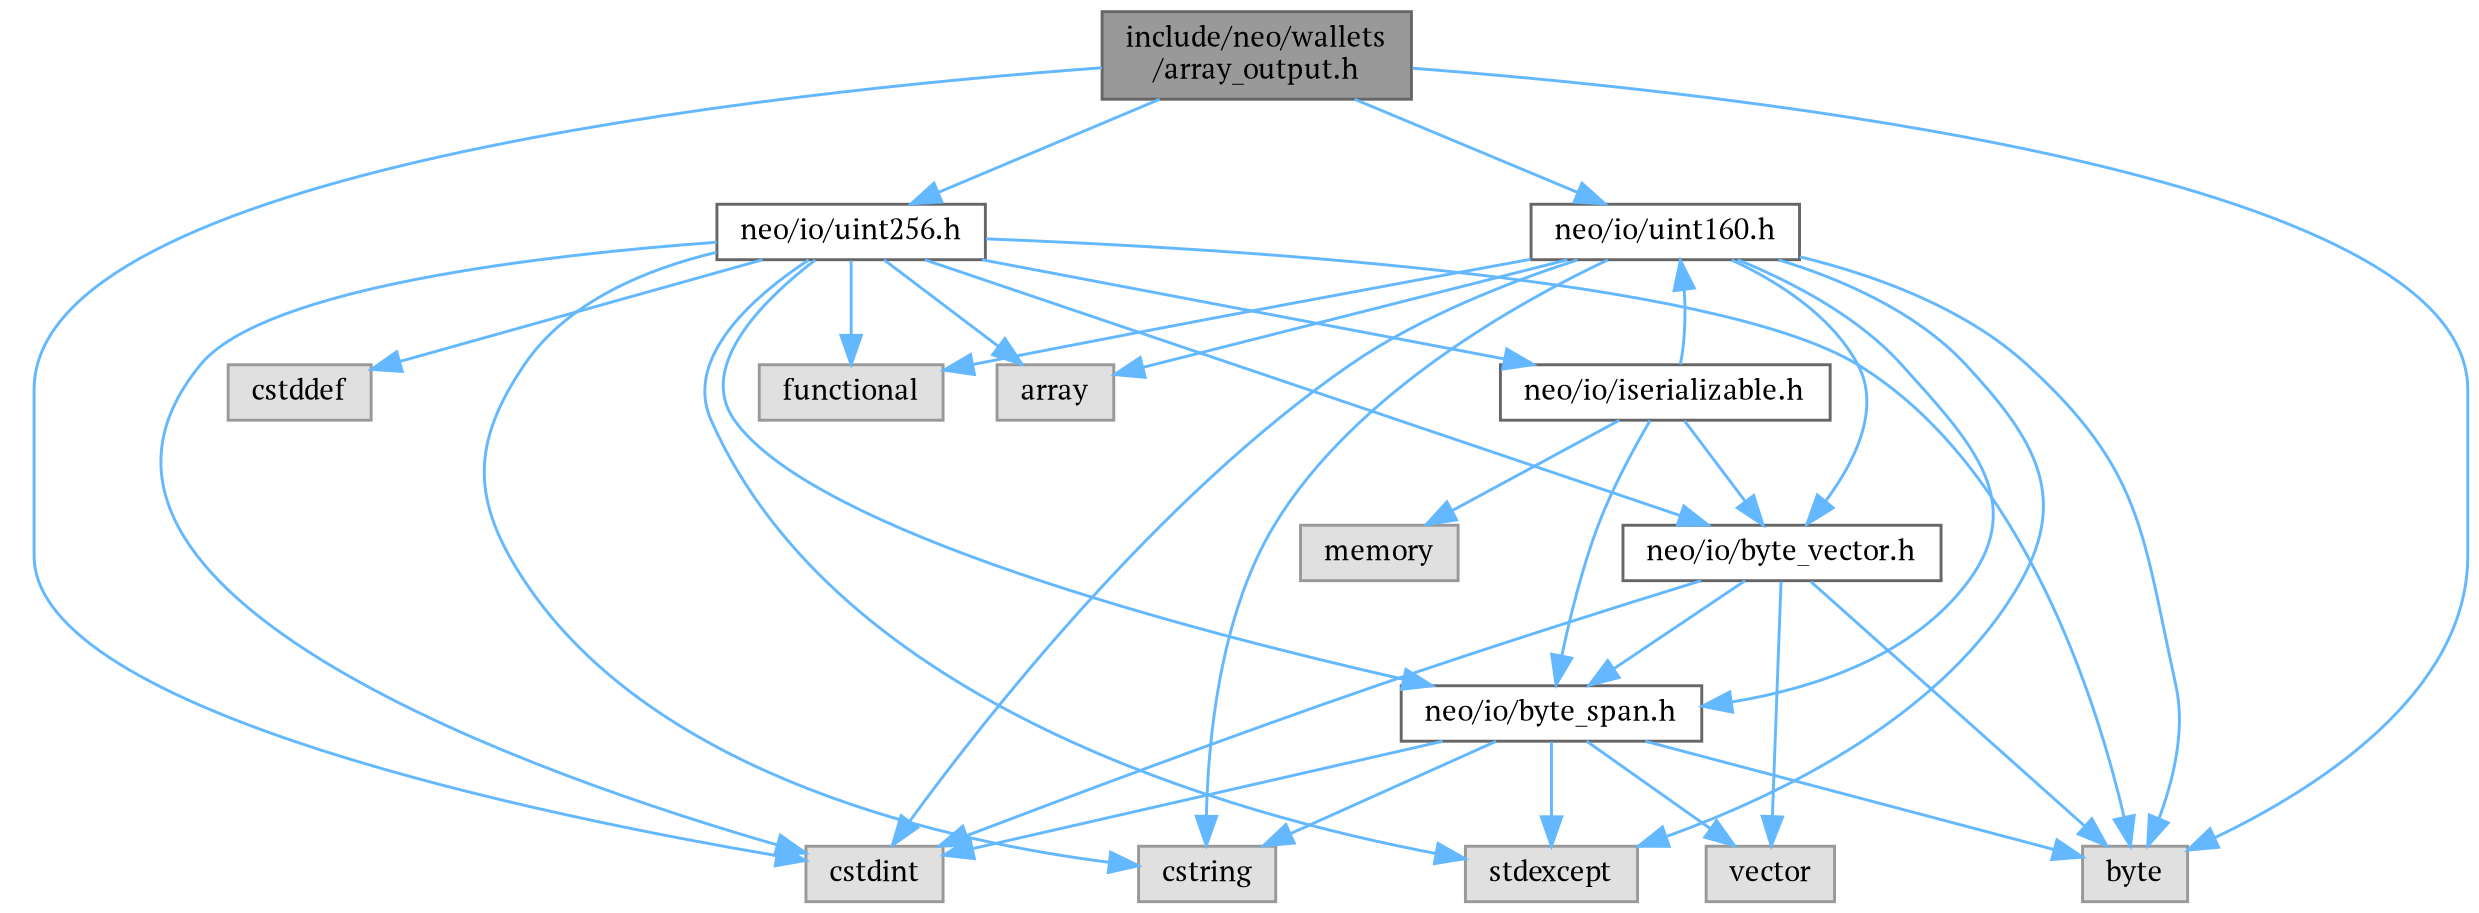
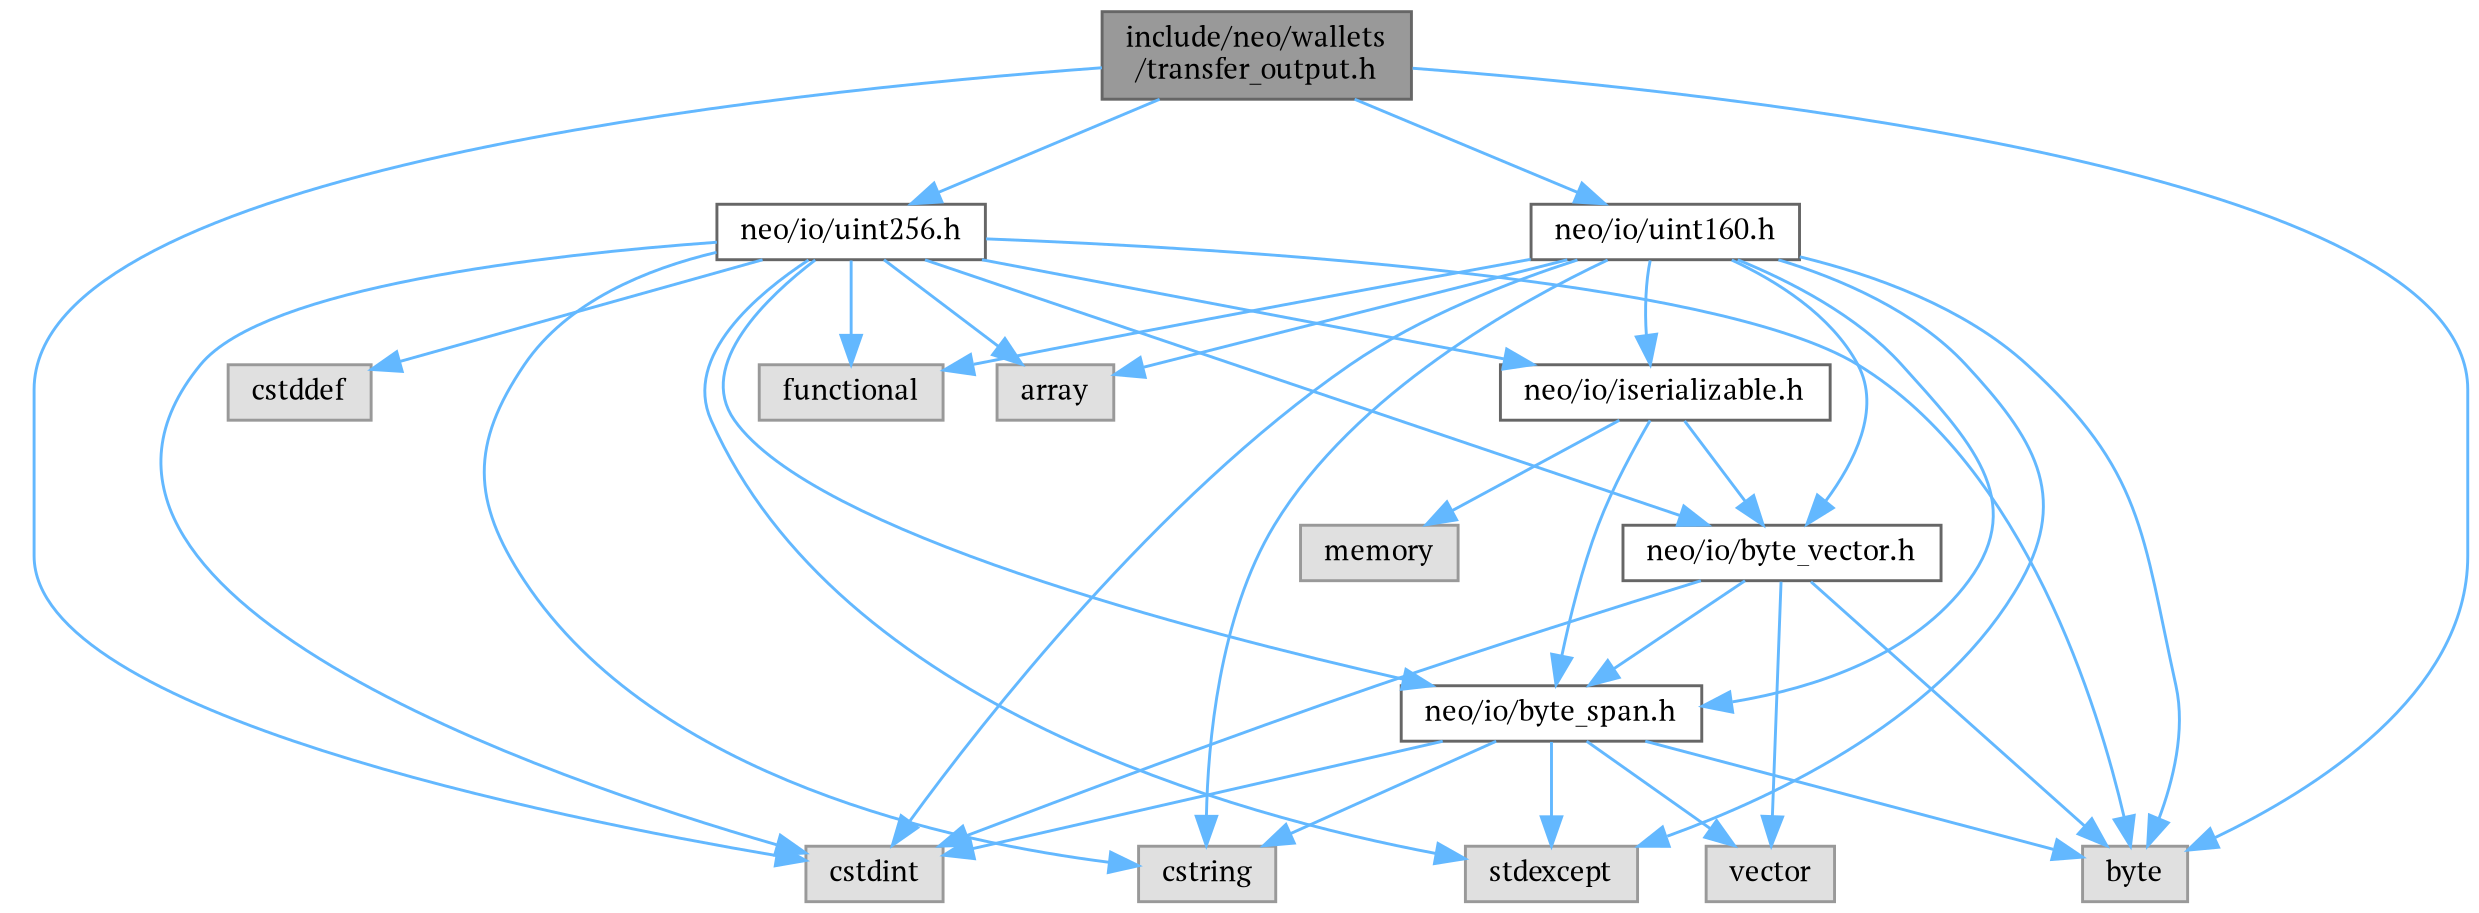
node "include/neo/wallets /array_output.h": label "include/neo/wallets /array_output.h" -> "include/neo/wallets /transfer_output.h"
edge "neo/io/iserializable.h" -> "neo/io/uint160.h": reversed
